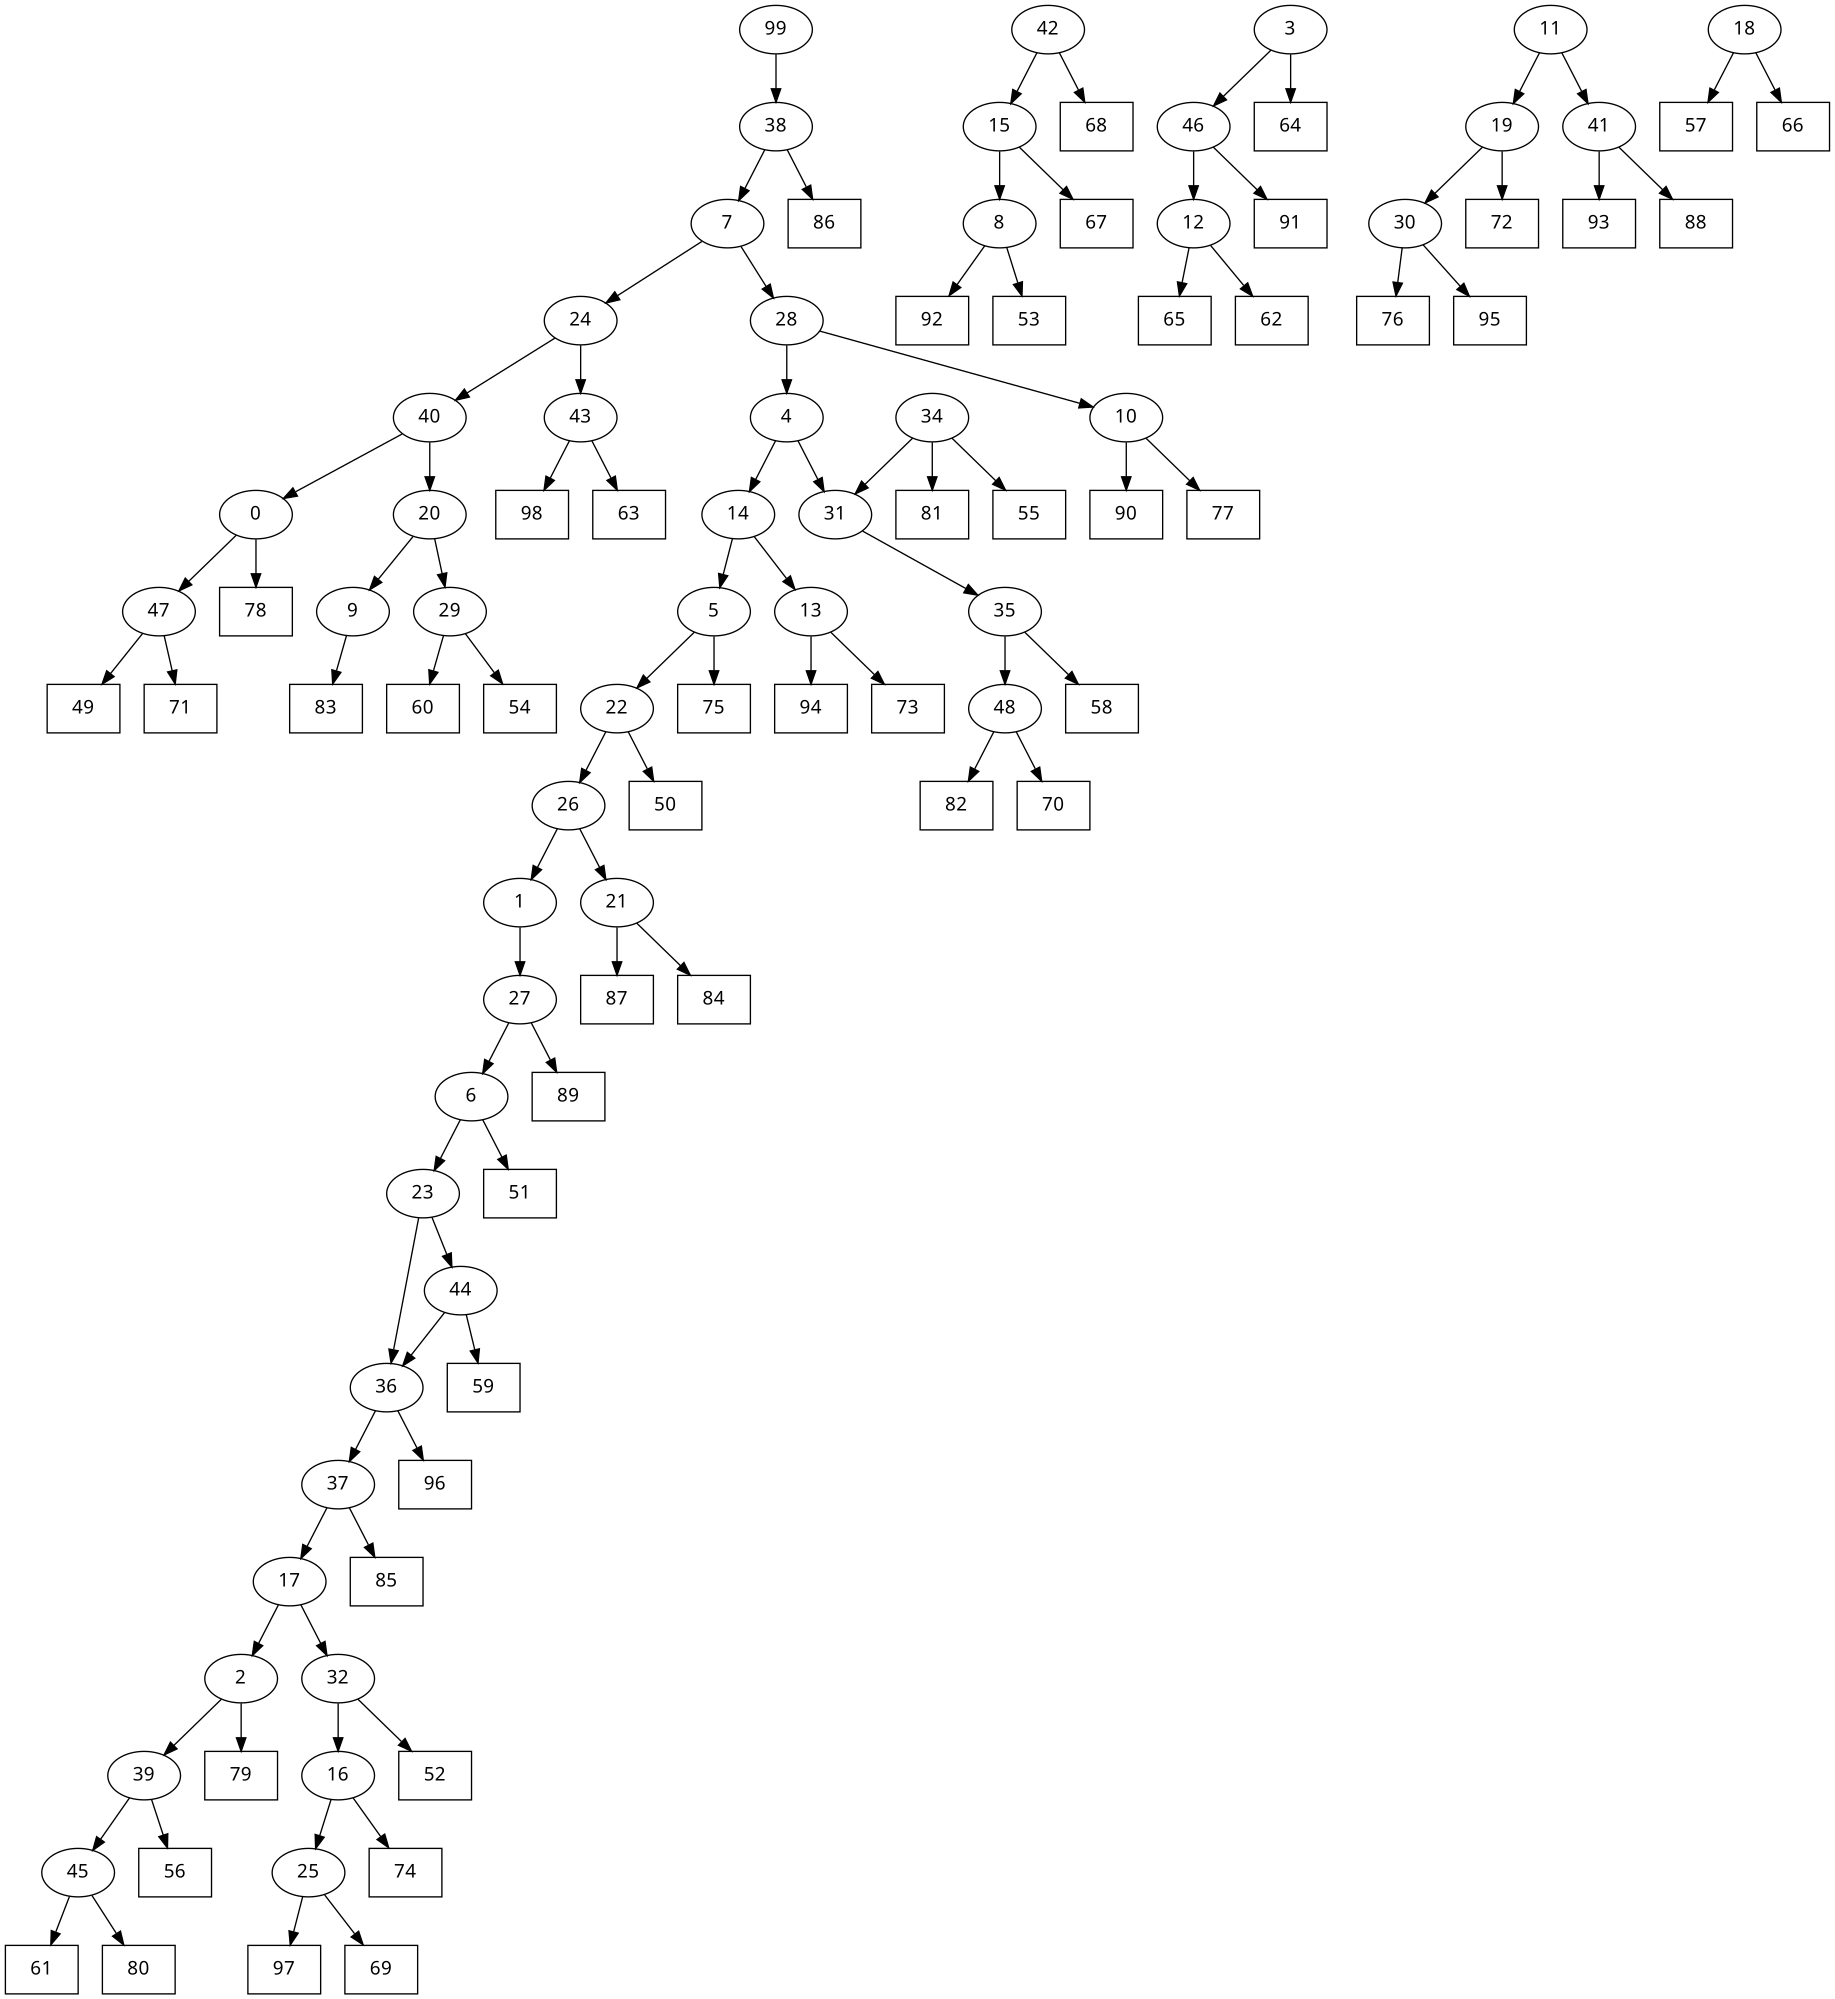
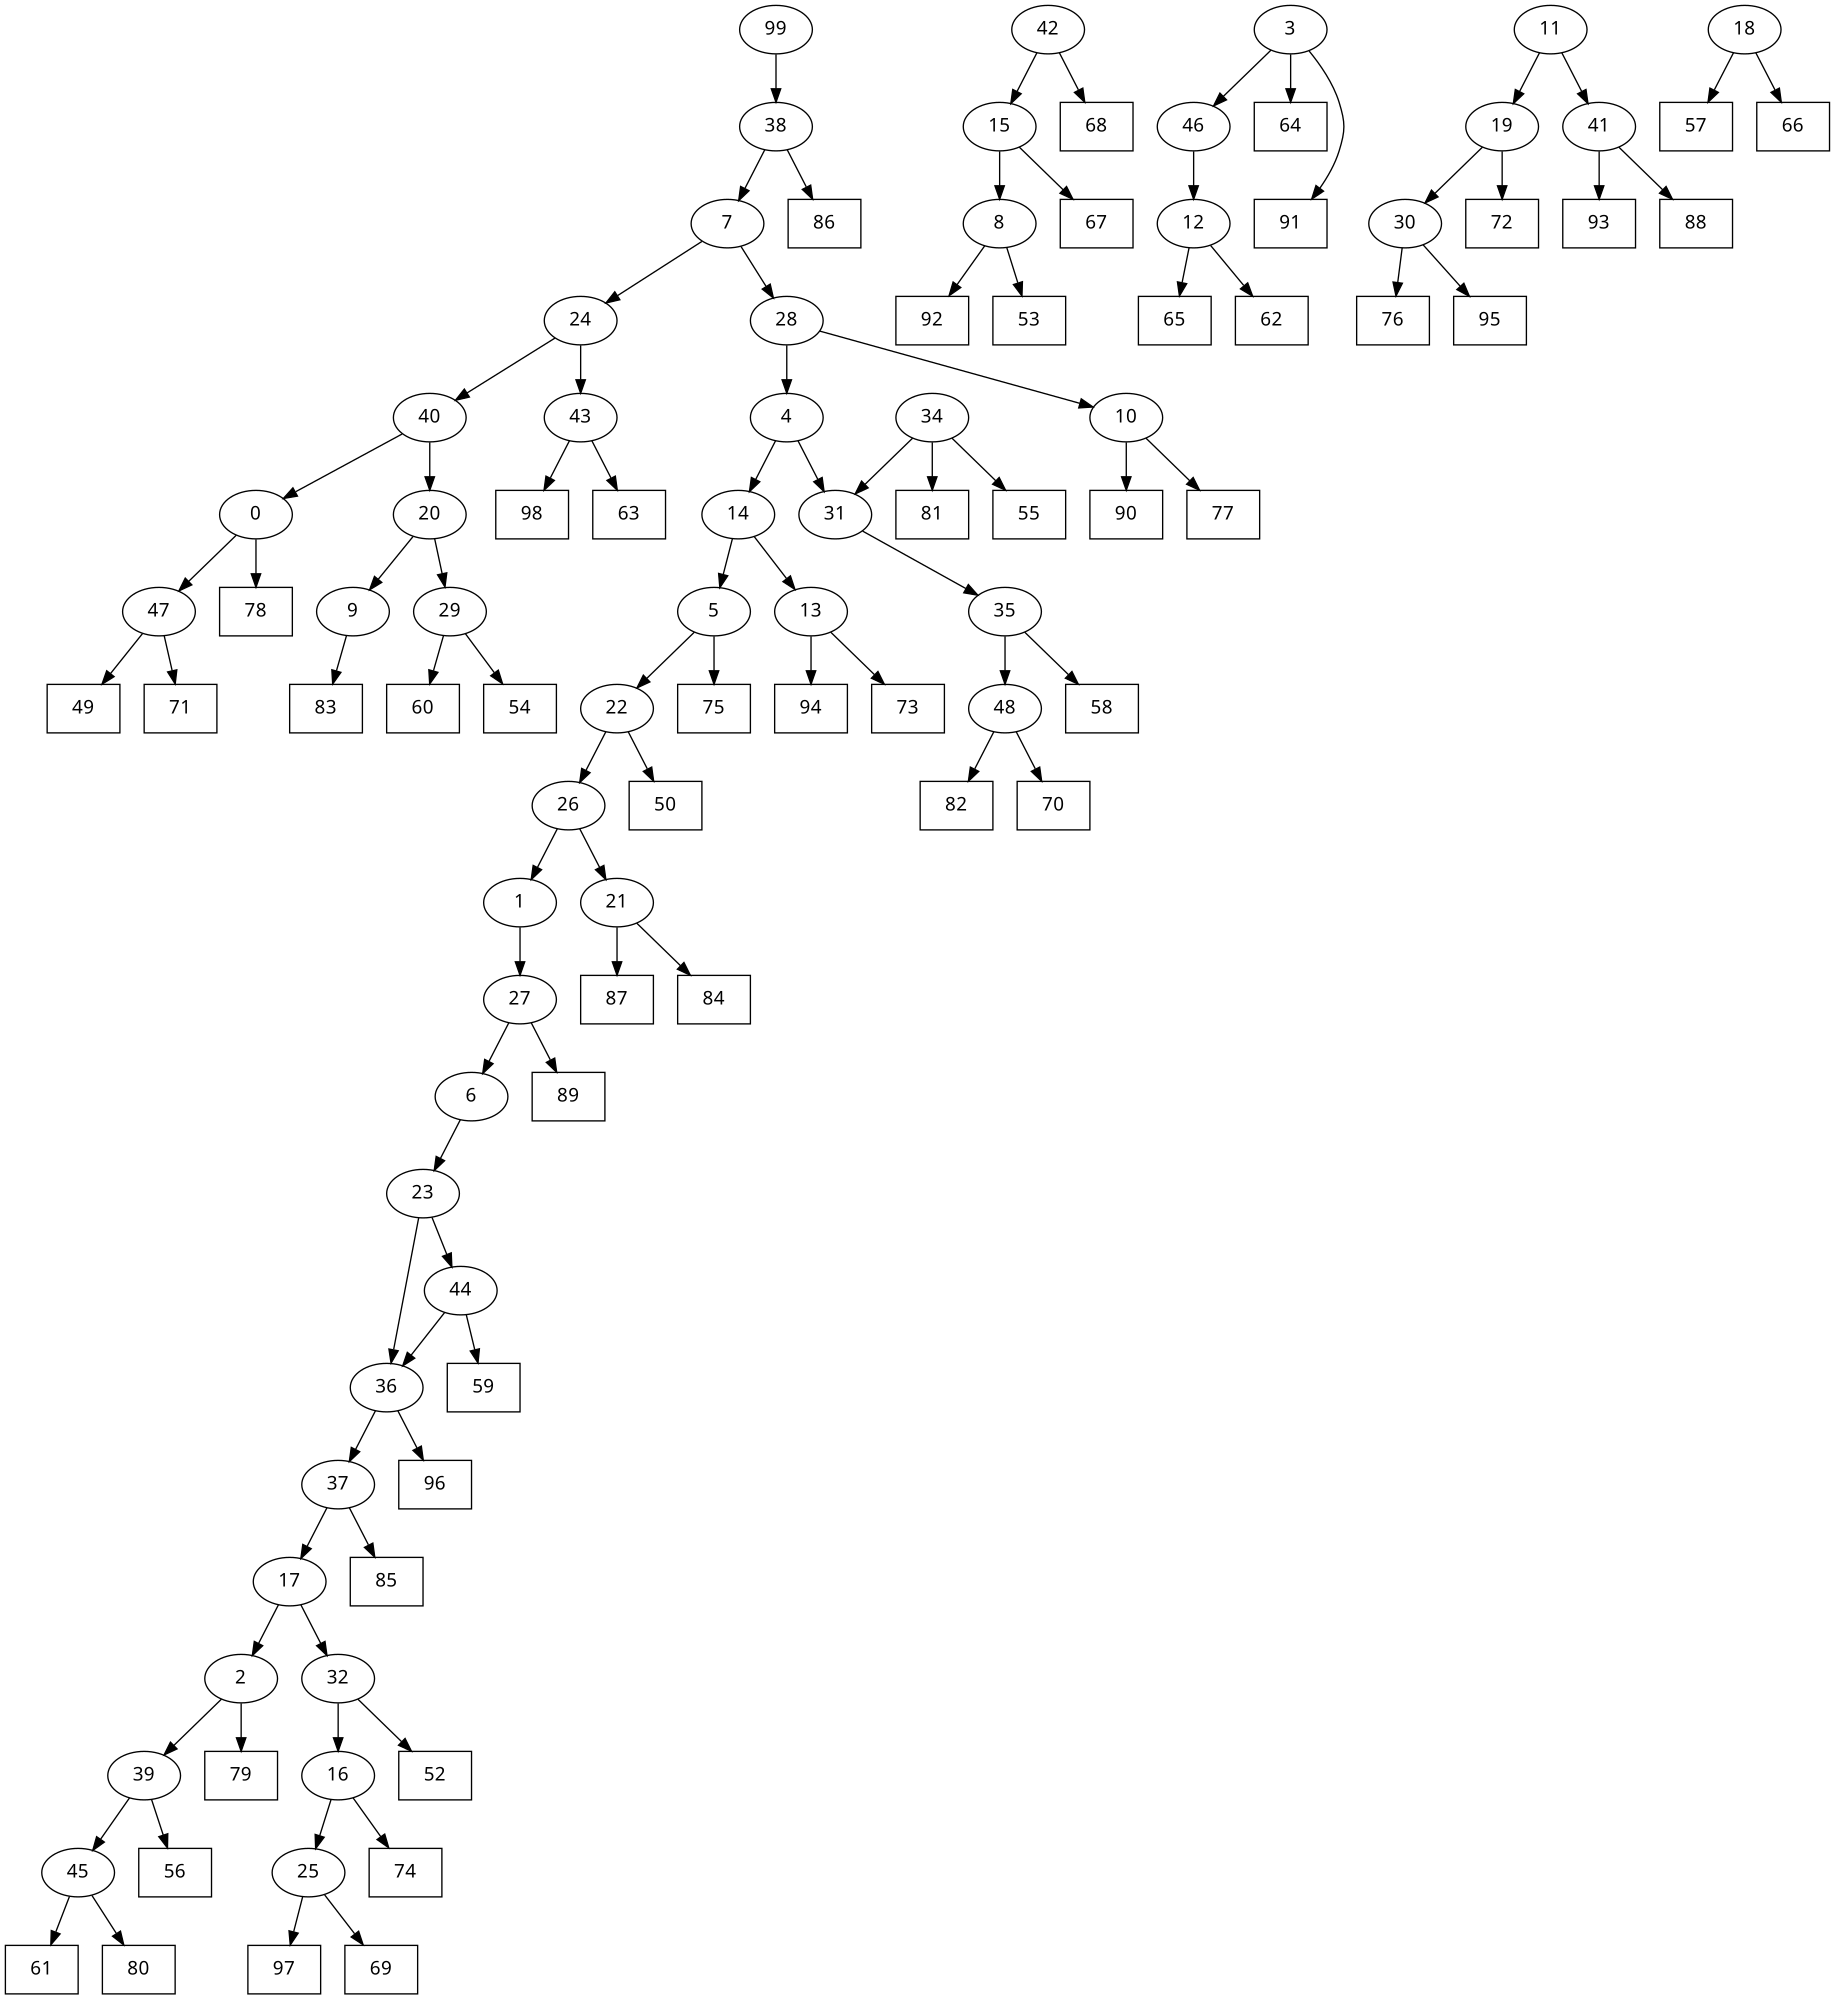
edge "46" -> "91": now "3" -> "91"
node "51": removed
